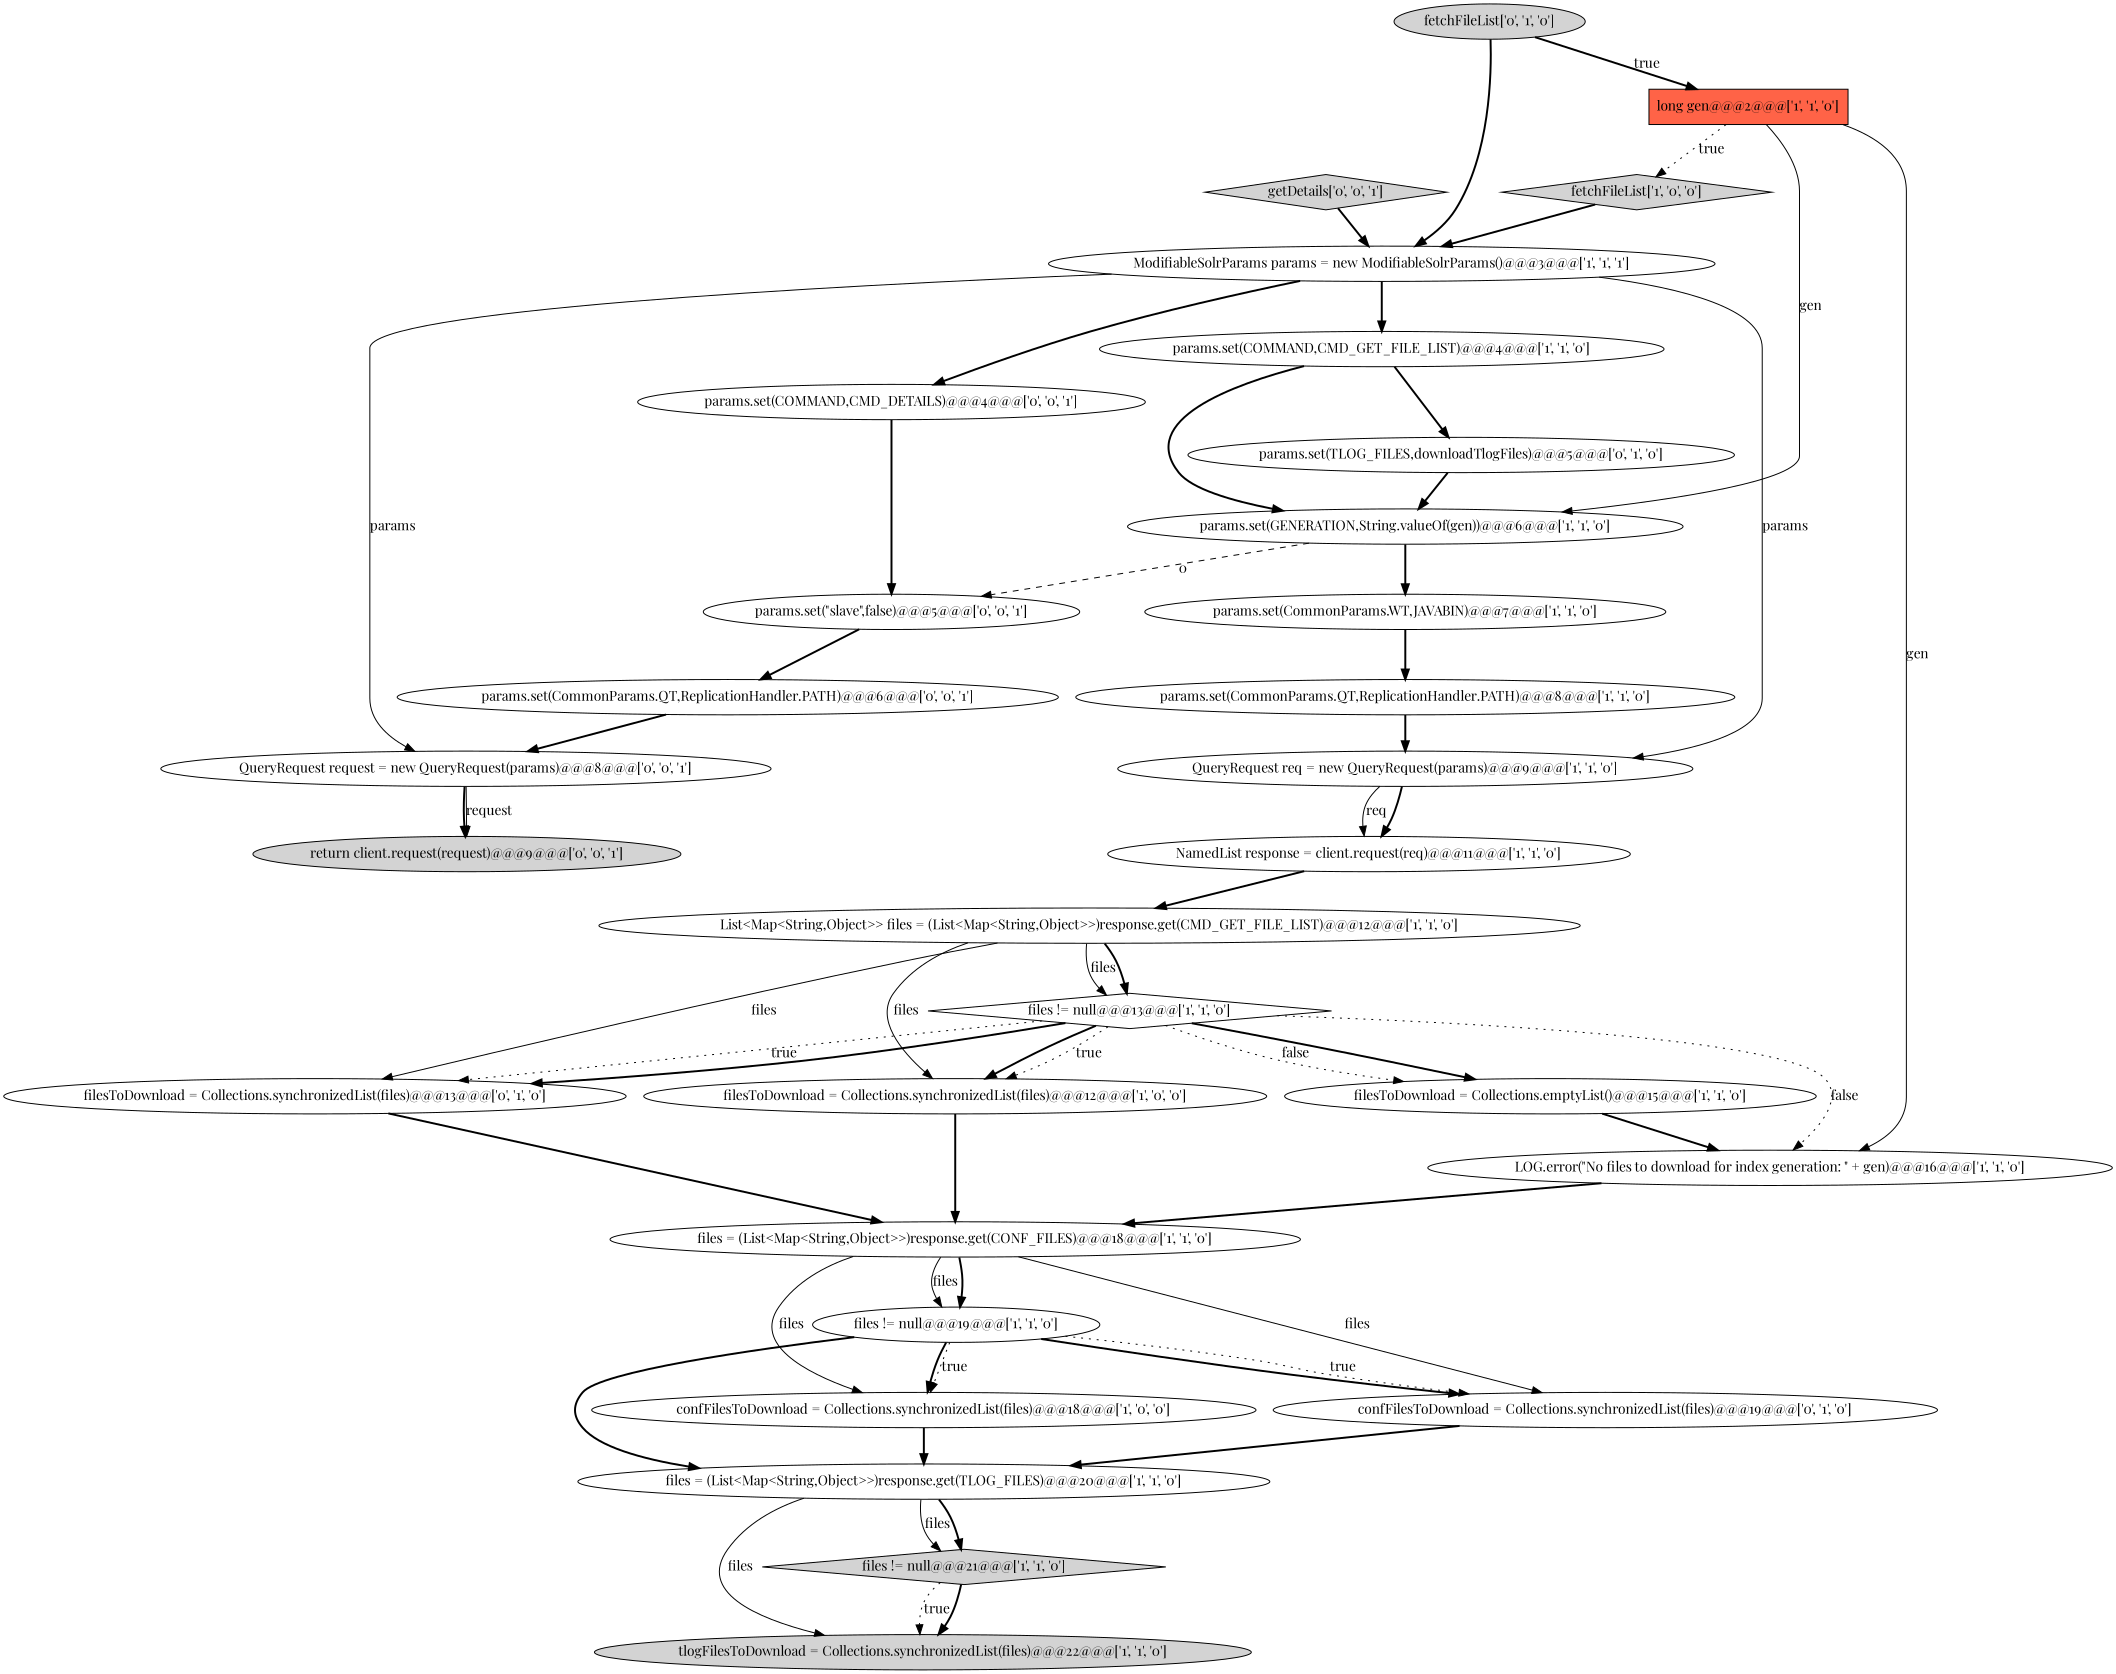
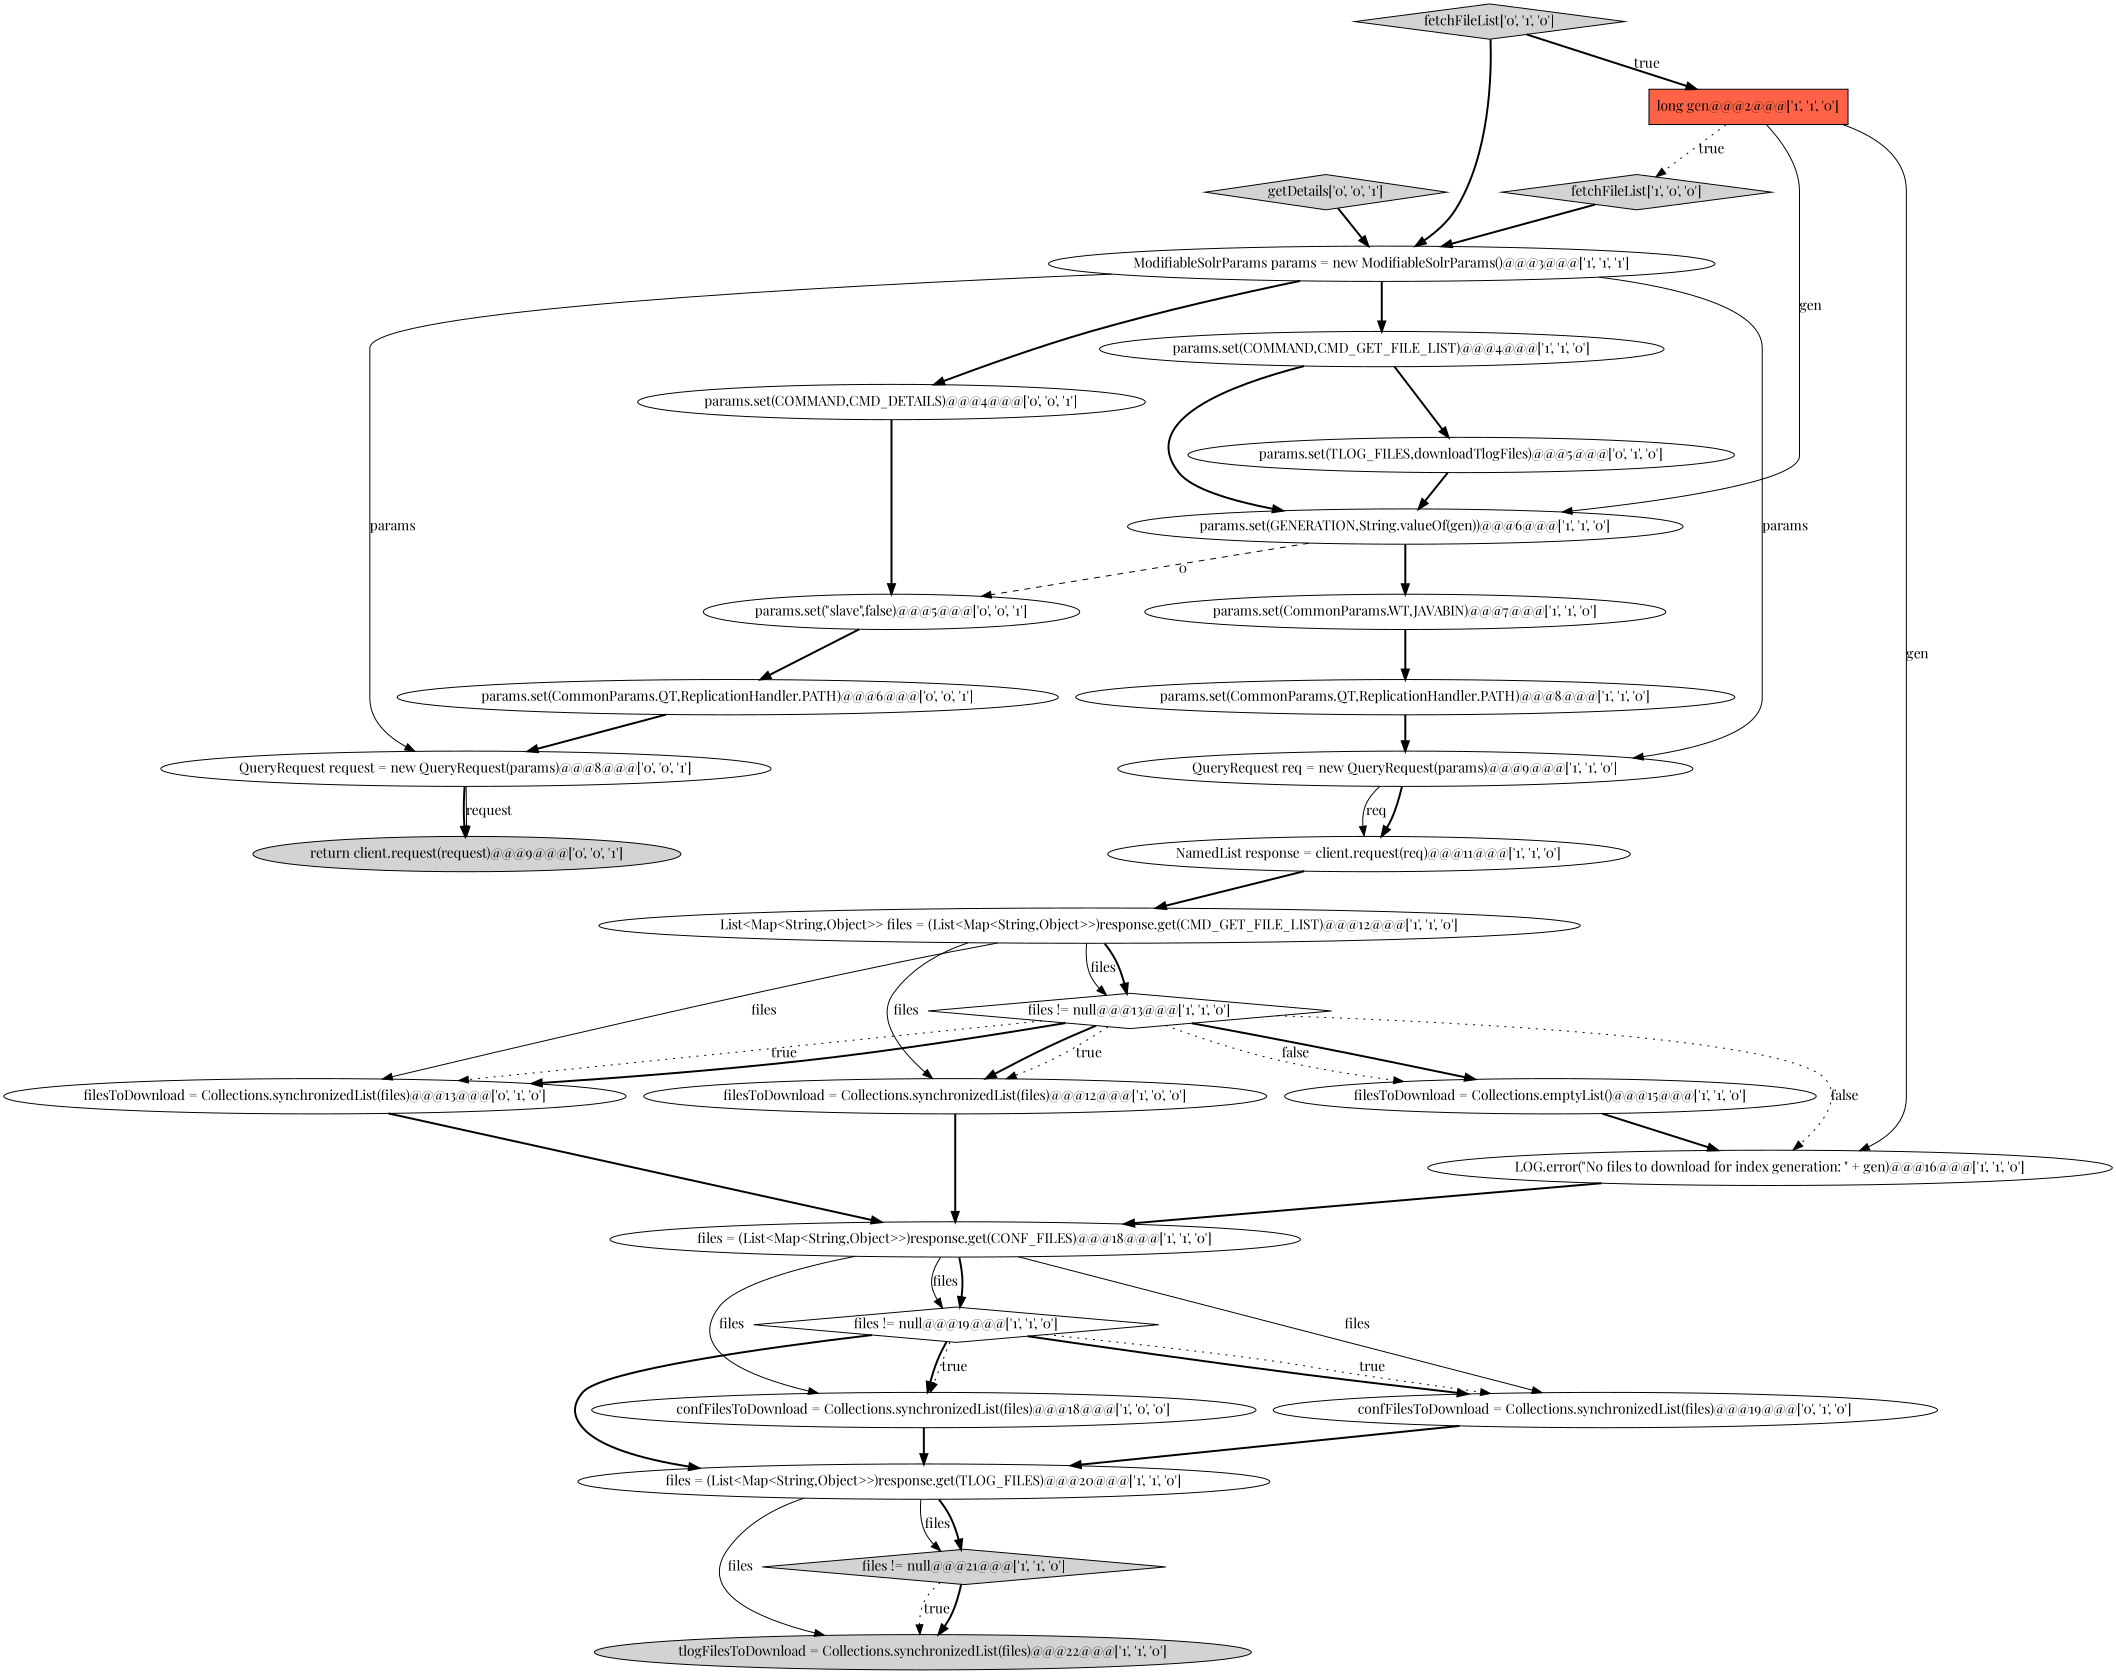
node "fetchFileList['0', '1', '0']": shape ellipse -> diamond
node "files != null@@@19@@@['1', '1', '0']": shape ellipse -> diamond
